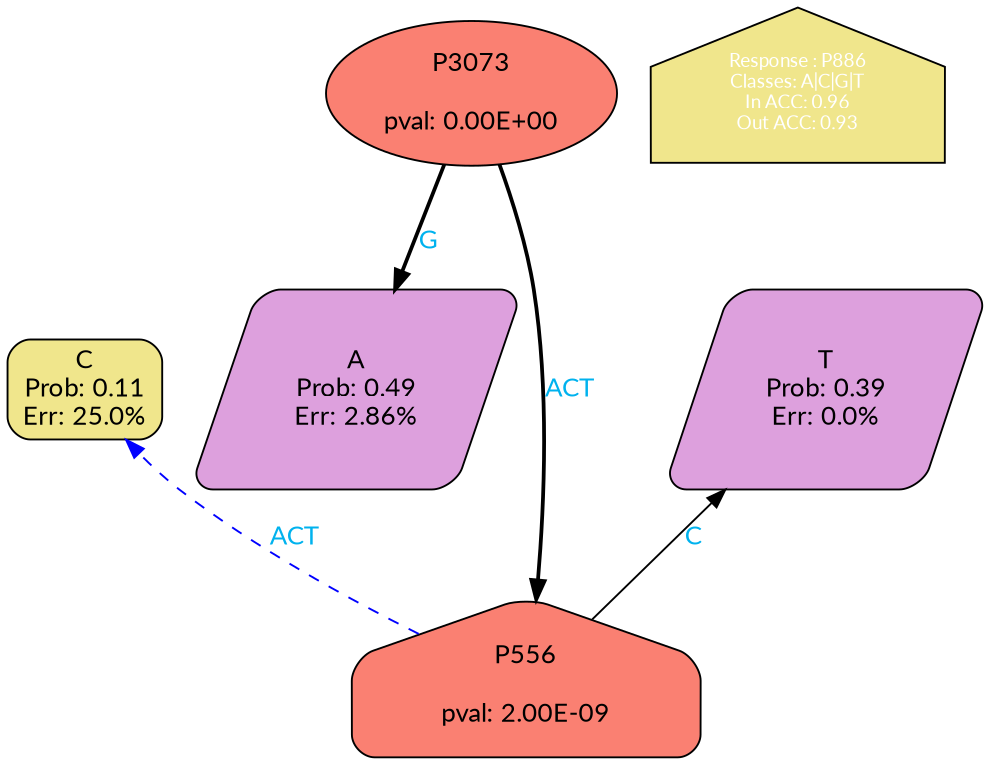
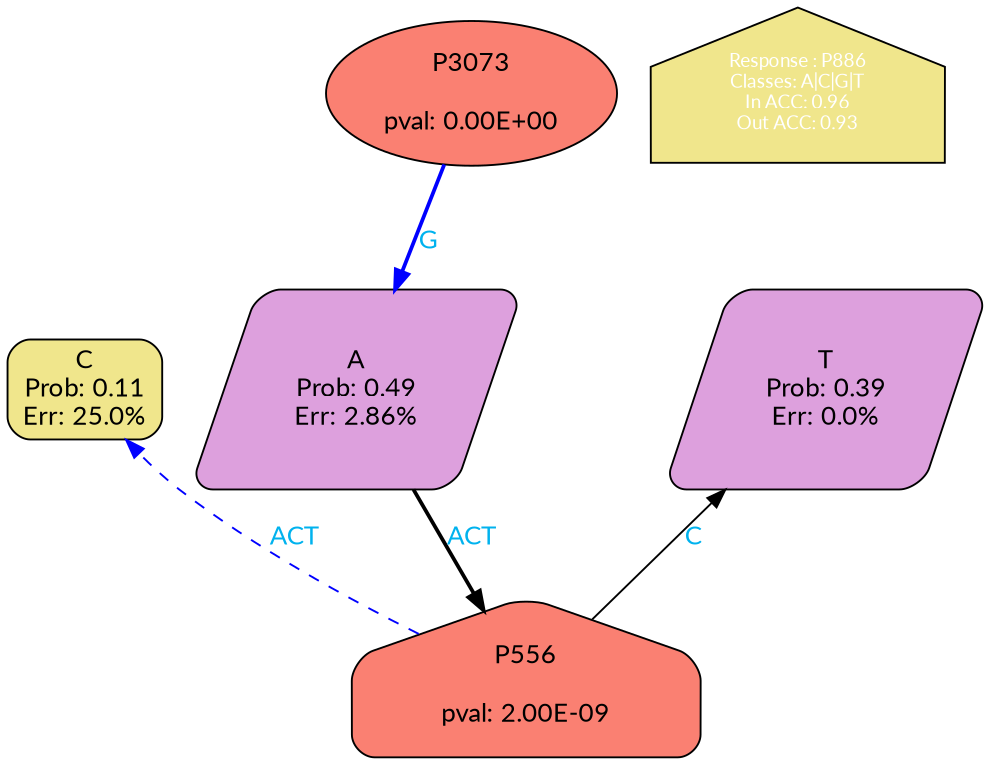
edge "P3073 pval: 0.00E+00" -> "A Prob: 0.49 Err: 2.86%": color black -> blue
edge "P3073 pval: 0.00E+00" -> "P556 pval: 2.00E-09": now "A Prob: 0.49 Err: 2.86%" -> "P556 pval: 2.00E-09"
